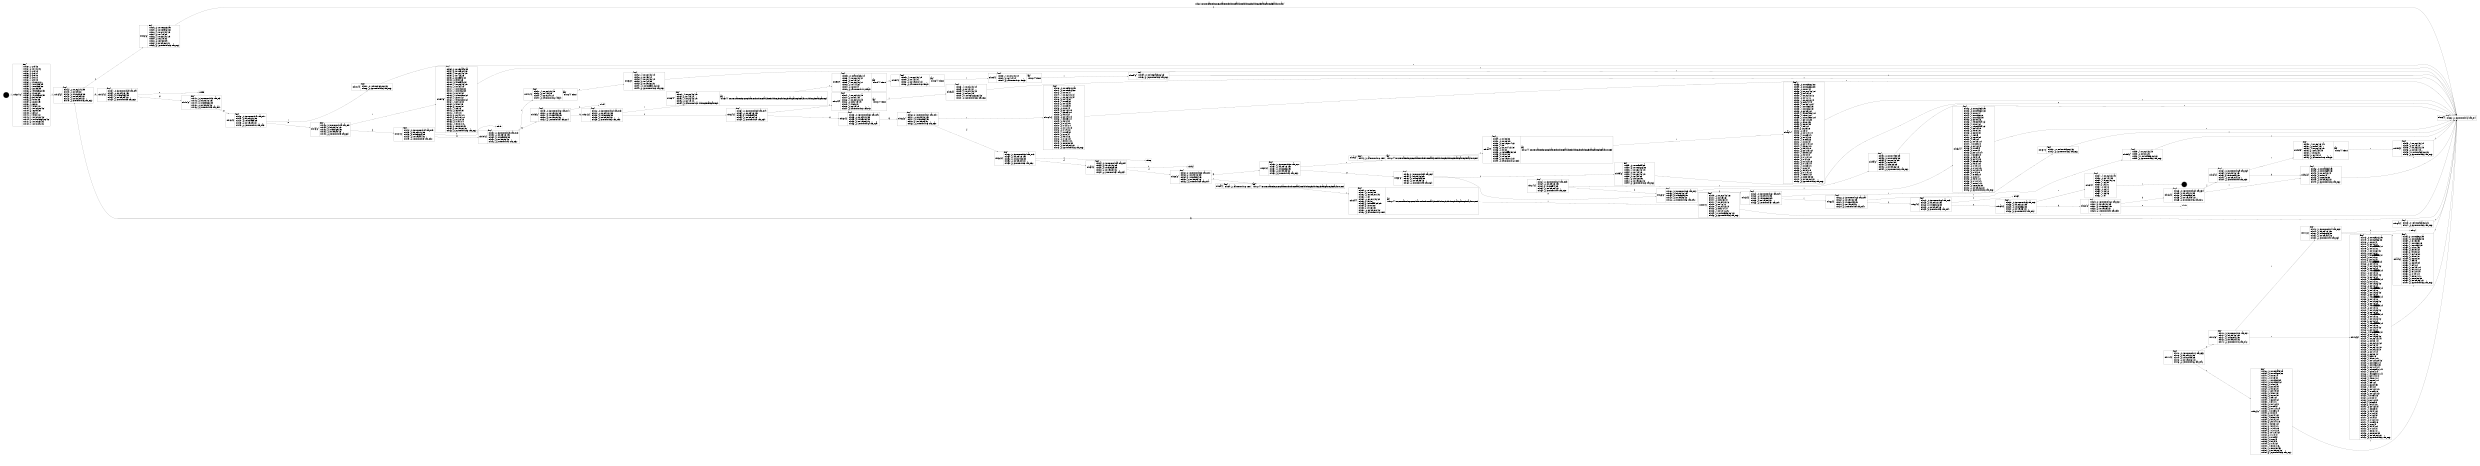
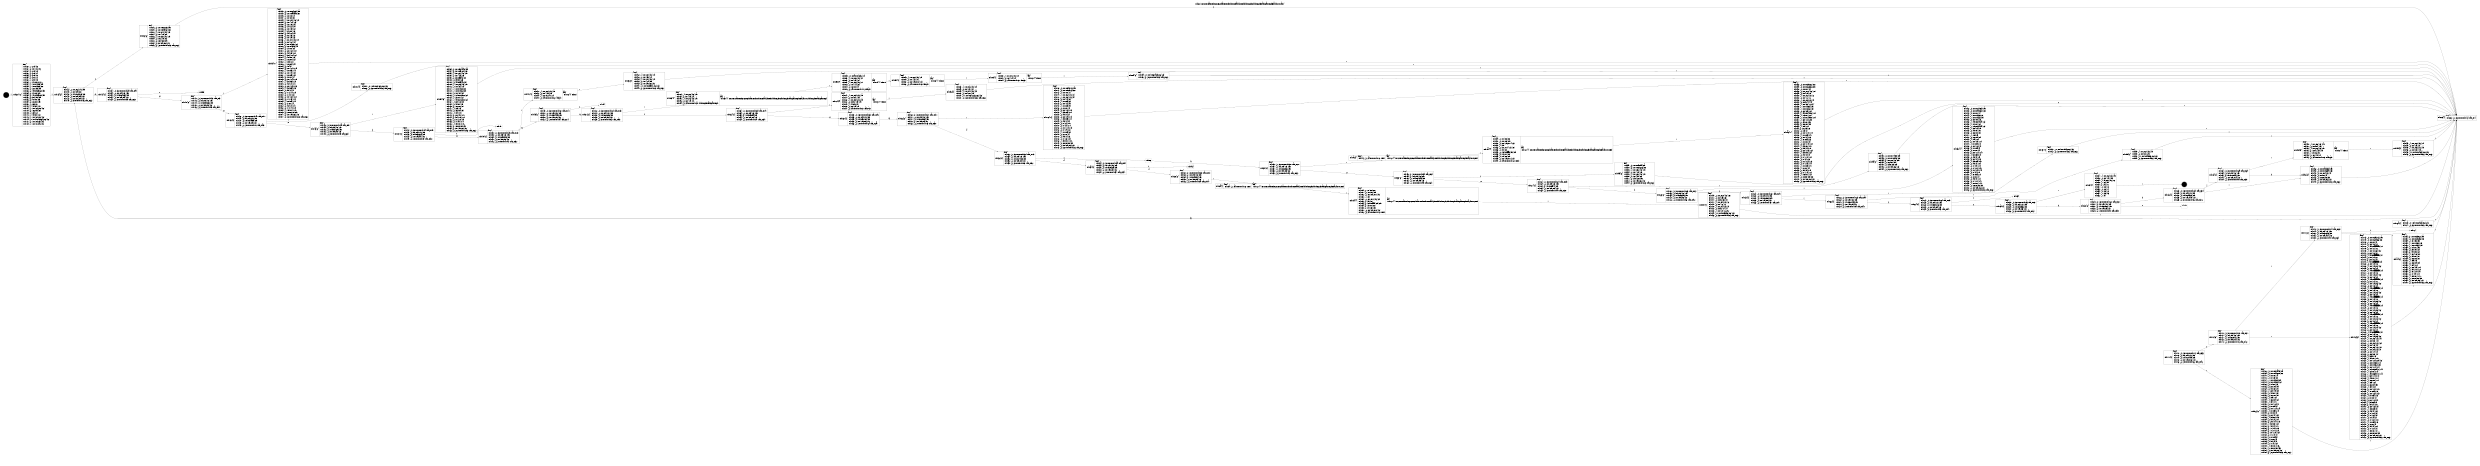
node "0x401dcb [177]": added
edge "0x4015c0 [28]" -> "0x4015dc [28]": now "0x401ee8" -> "0x4015dc [28]"
edge "0x4015f8 [28]" -> "0x401630 [28]": now "0x4015f8 [28]" -> "0x401614 [28]"
